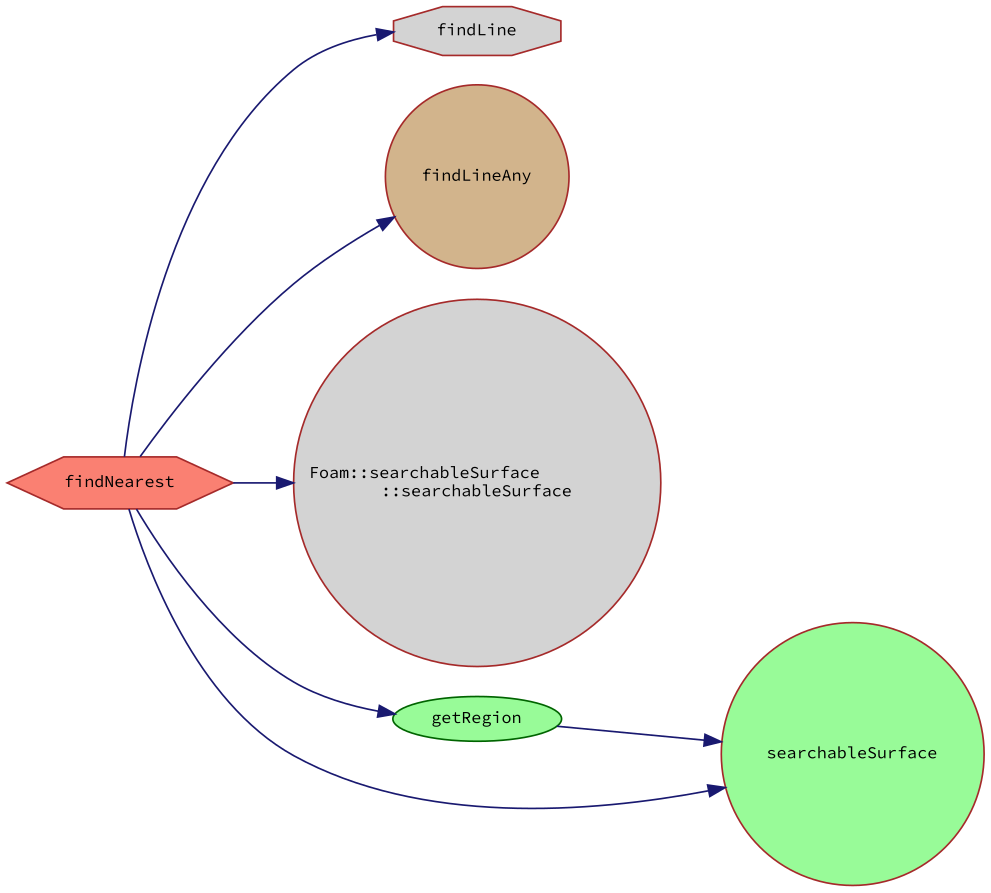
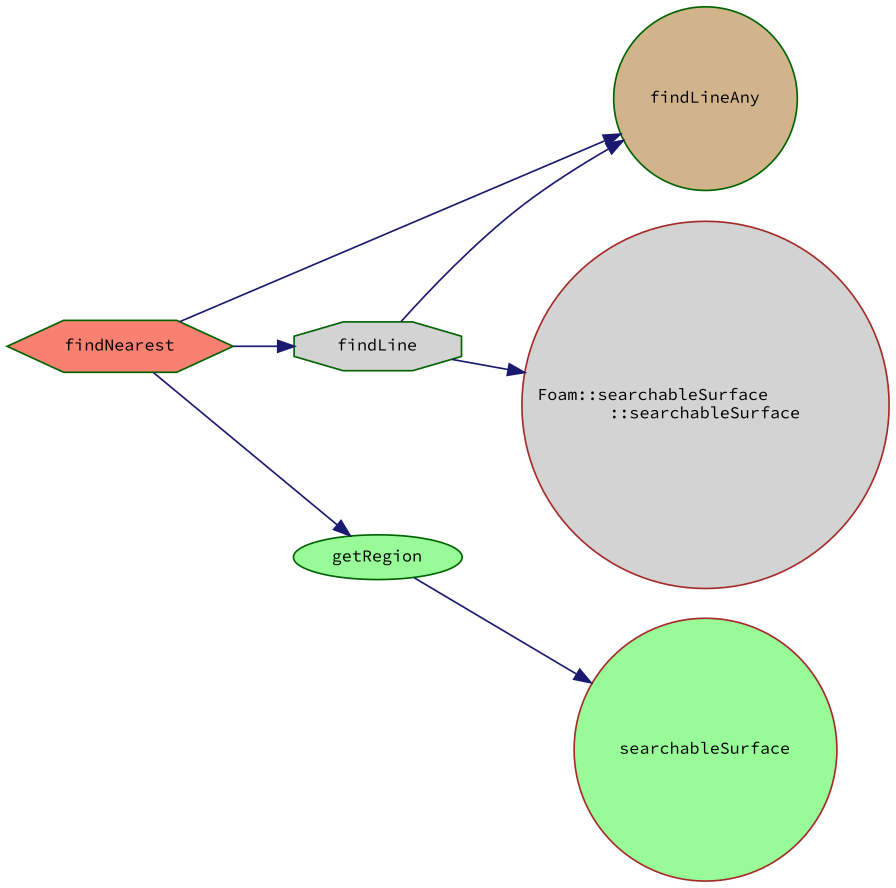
node "findLine": color brown -> darkgreen
node "findLineAny": color brown -> darkgreen
edge "findLine" -> "findLineAny": added
node "findNearest": color brown -> darkgreen
edge "findNearest" -> "Foam::searchableSurface ::searchableSurface": now "findLine" -> "Foam::searchableSurface ::searchableSurface"
edge "findNearest" -> "searchableSurface": removed
